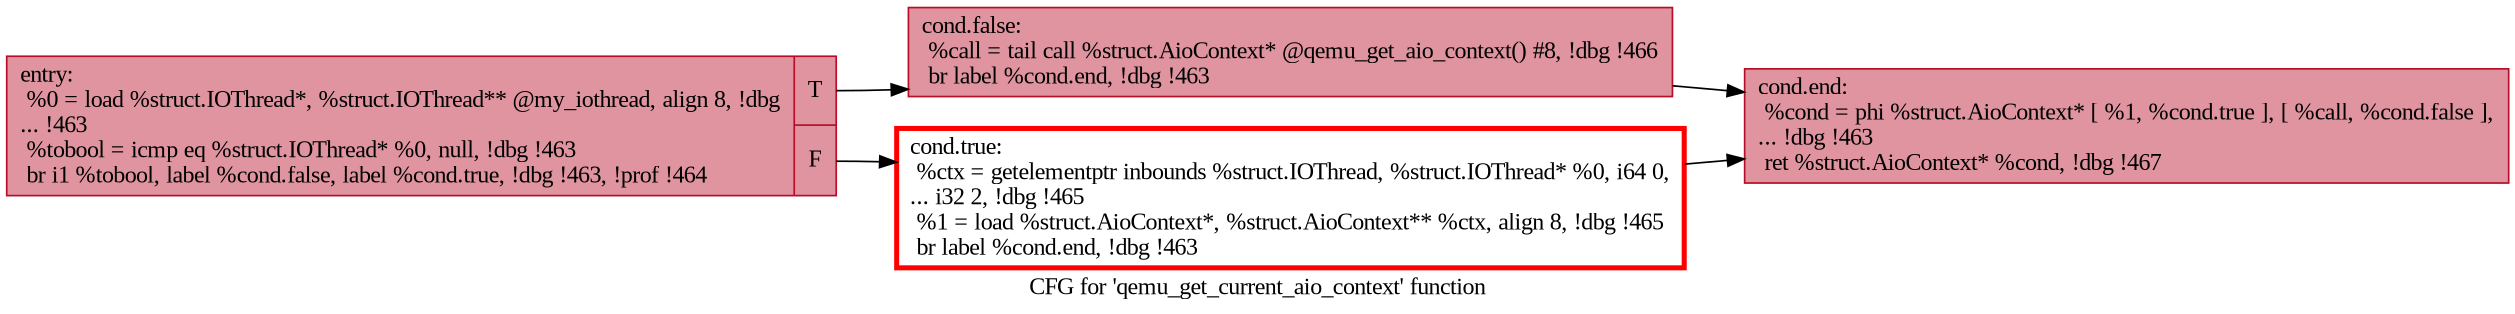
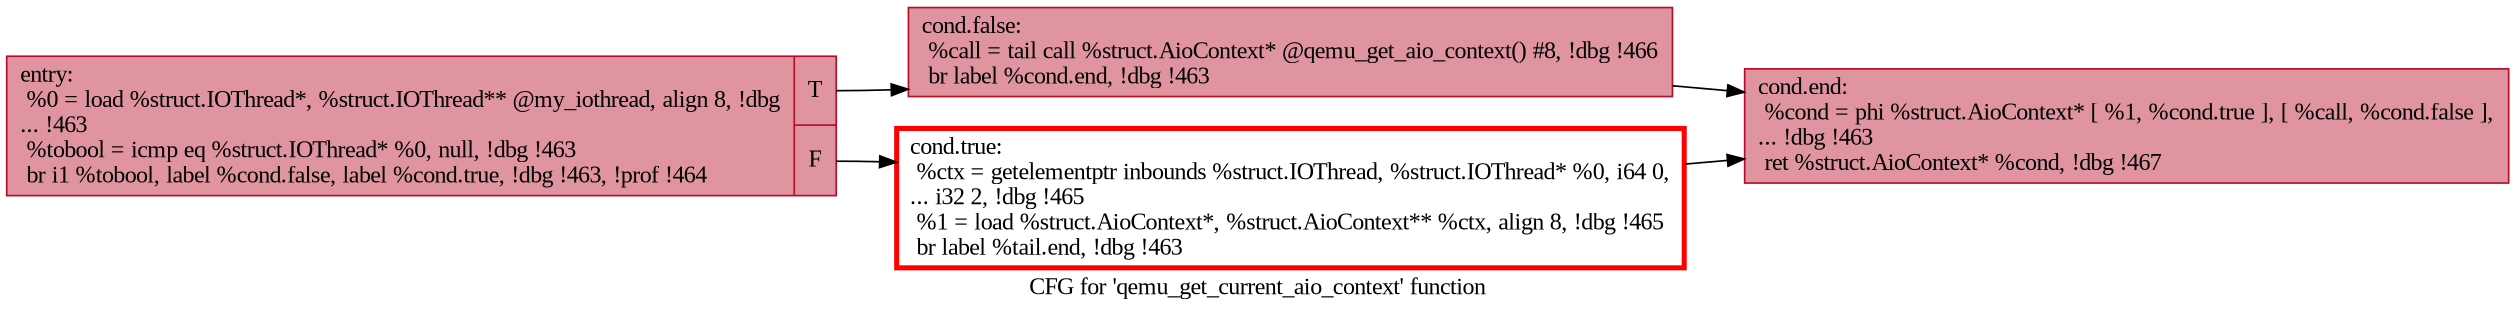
node "cond.true:": text "br label %cond.end, !dbg !463" -> "br label %tail.end, !dbg !463"
